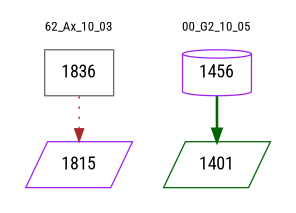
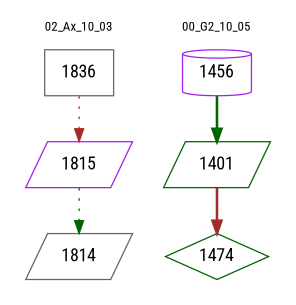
cluster "62_Ax_10_03": label "62_Ax_10_03" -> "02_Ax_10_03"
node "1814": added
node "1474": added
